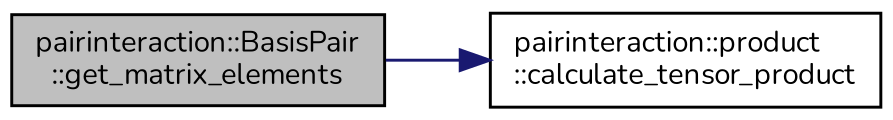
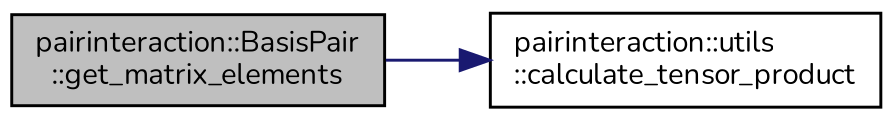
node "pairinteraction::product ::calculate_tensor_product": label "pairinteraction::product ::calculate_tensor_product" -> "pairinteraction::utils ::calculate_tensor_product"
